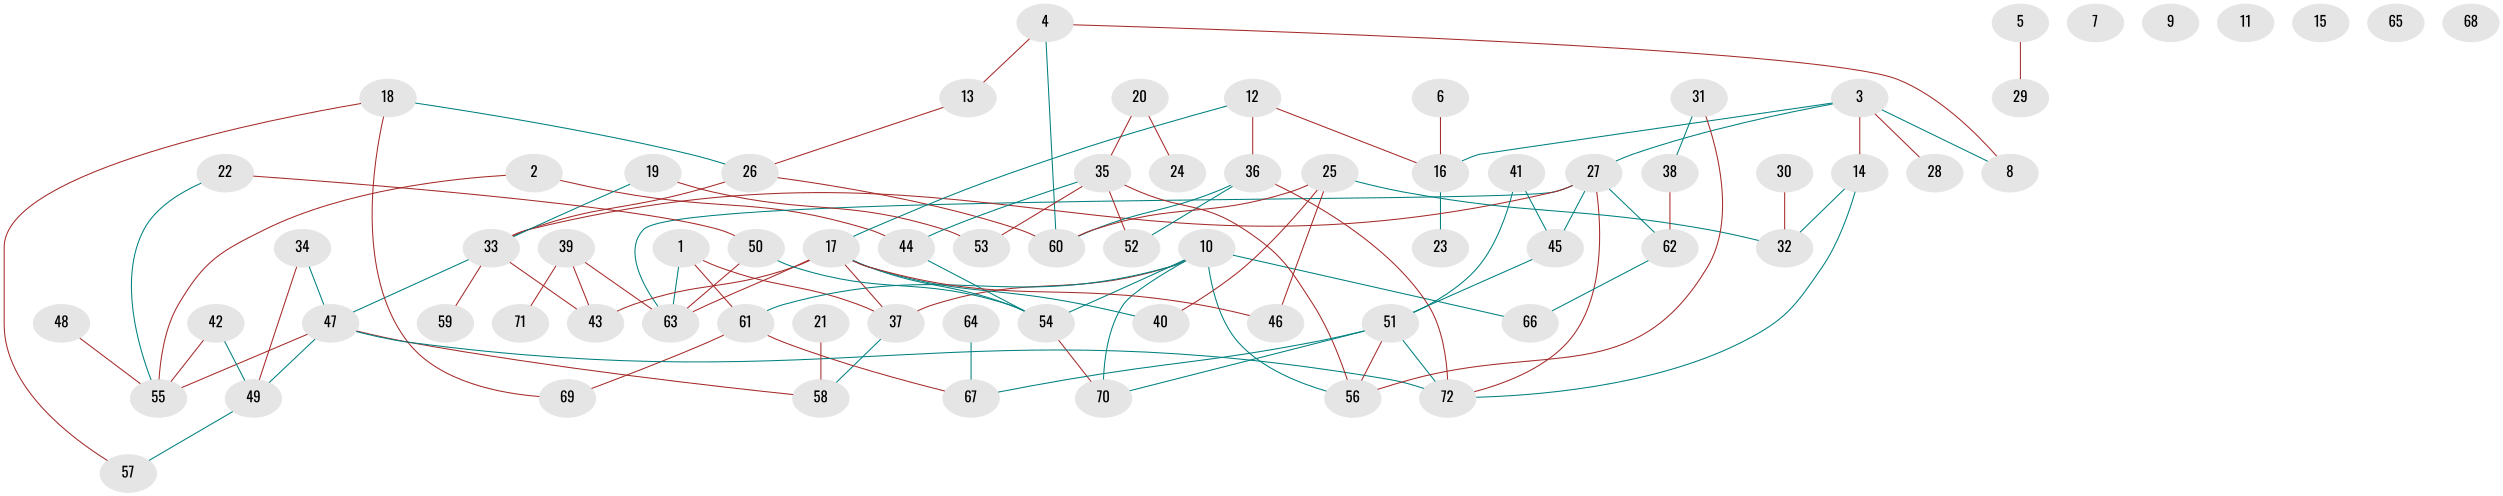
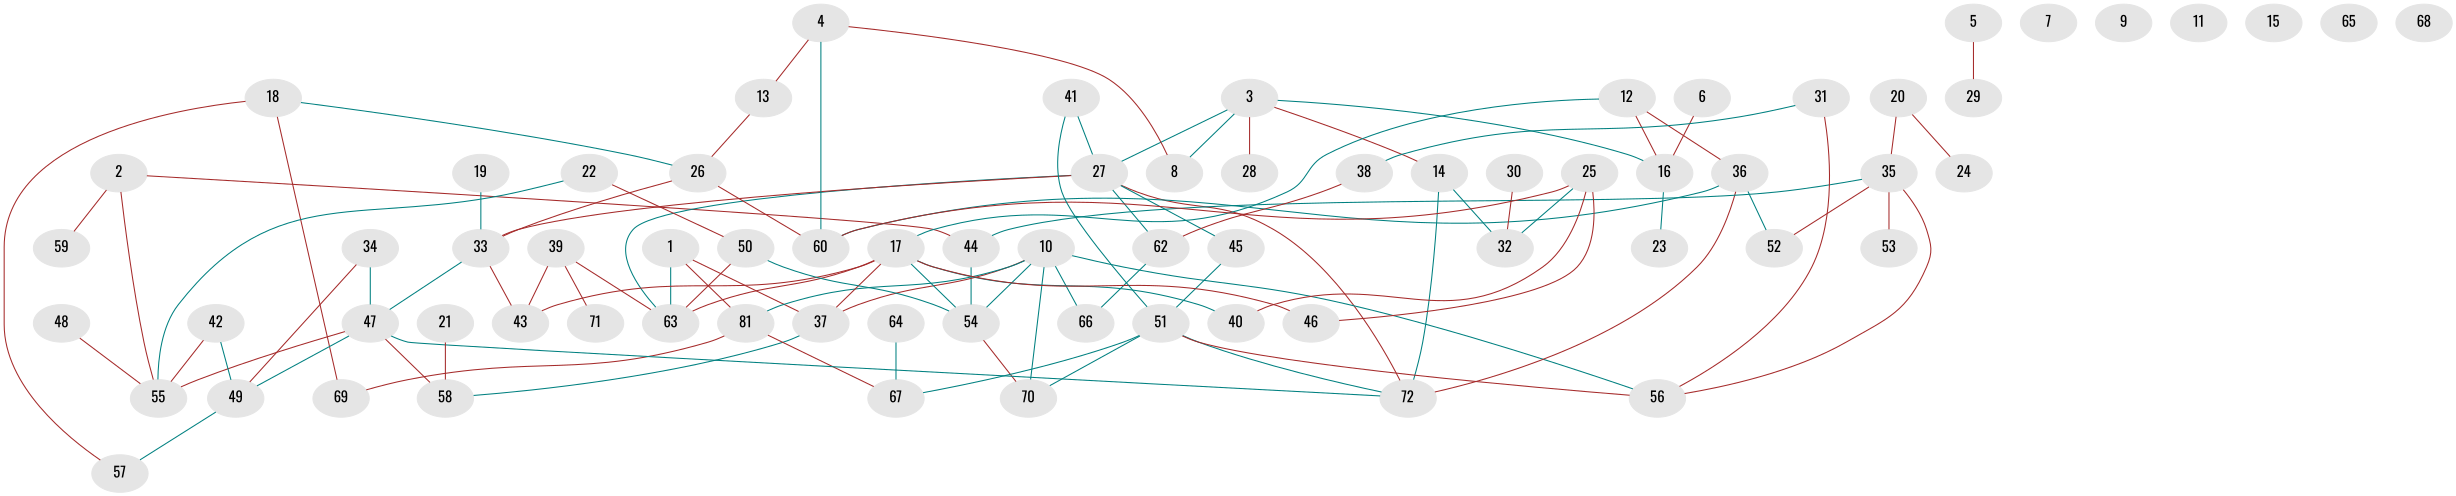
edge "19" -- "53": removed
edge "41" -- "45": now "41" -- "27"
edge "33" -- "59": now "2" -- "59"
node "61": label "61" -> "81"
